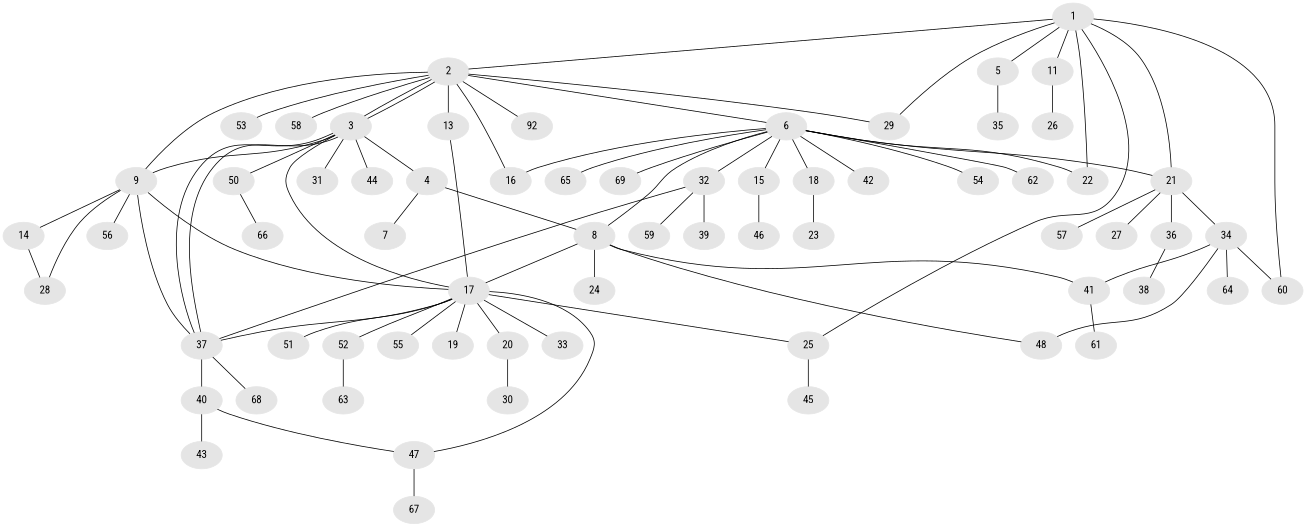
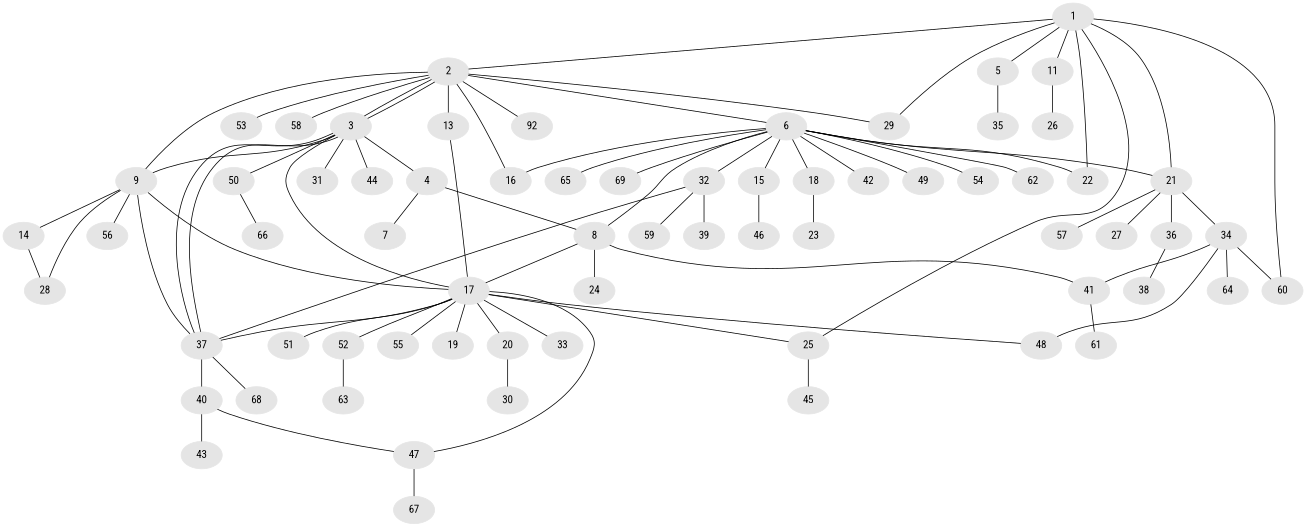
node "49": added
edge "8" -- "48": now "17" -- "48"
